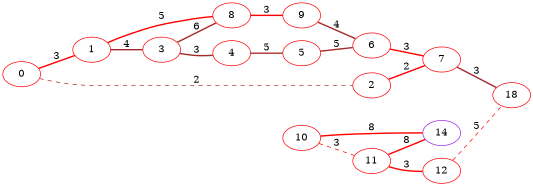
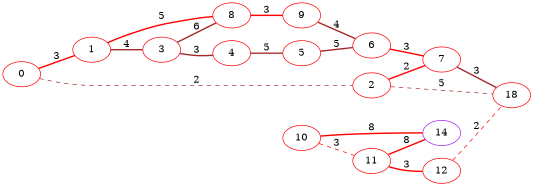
edge "2" -- "18": added, label "5"
edge "18" -- "12": label "5" -> "2"
